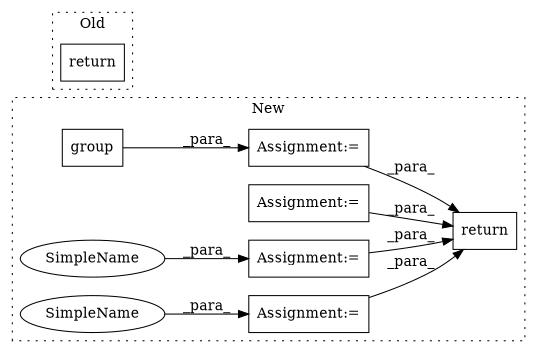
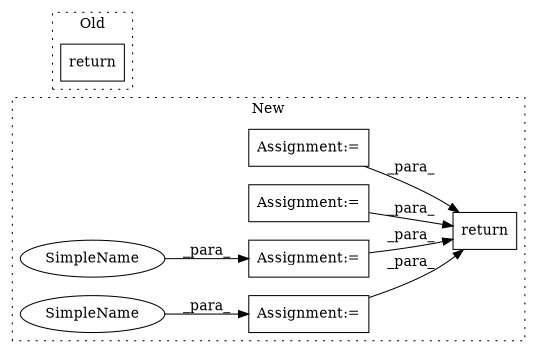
node "group": removed
